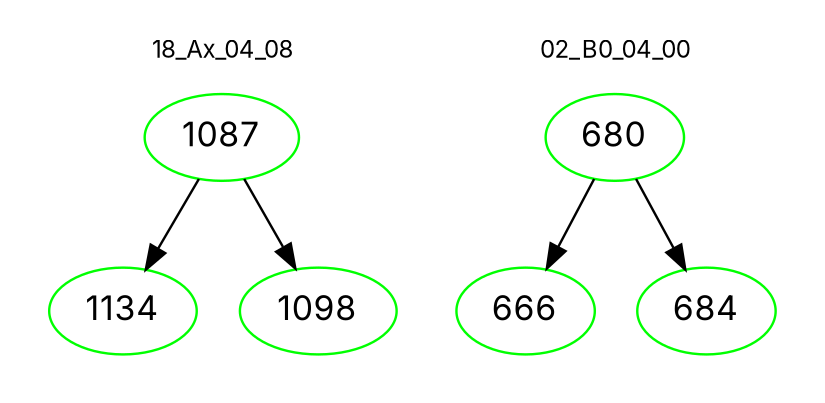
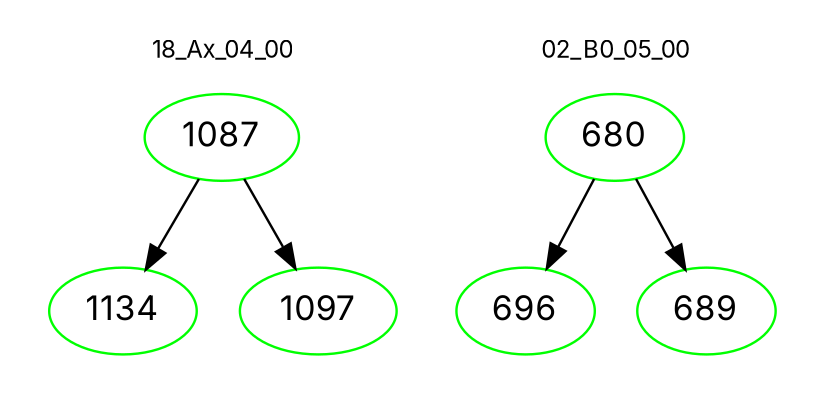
cluster "18_Ax_04_08": label "18_Ax_04_08" -> "18_Ax_04_00"
cluster "02_B0_04_00": label "02_B0_04_00" -> "02_B0_05_00"
node "1098": label "1098" -> "1097"
node "666": label "666" -> "696"
node "684": label "684" -> "689"
